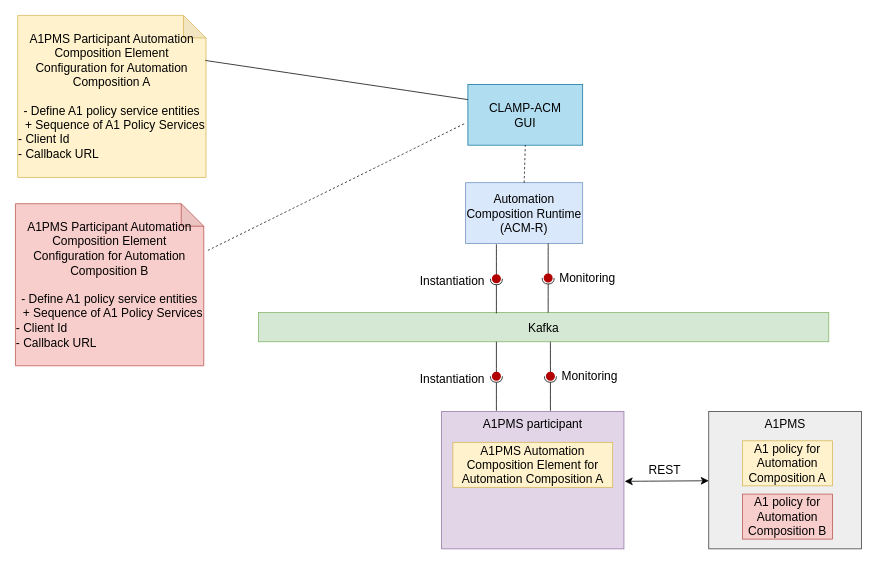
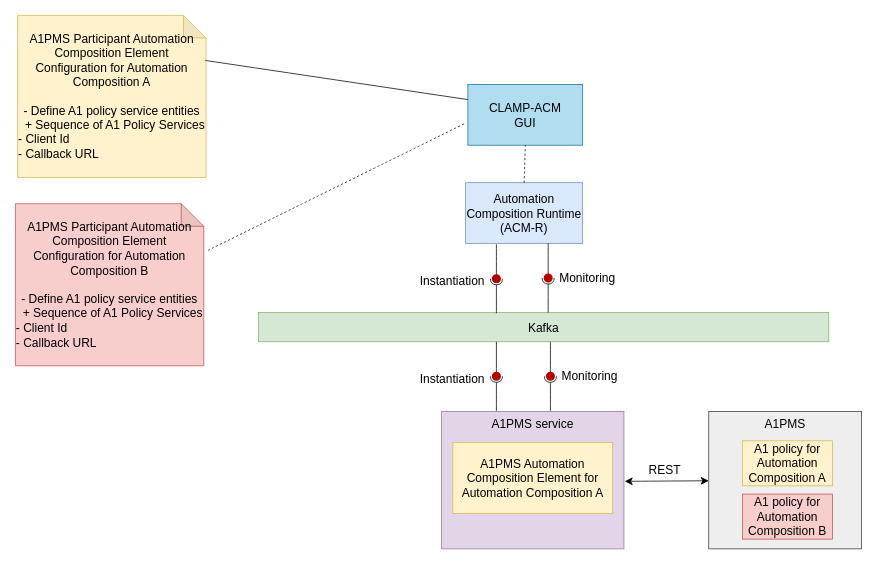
node "A1PMS participant": label "A1PMS participant" -> "A1PMS service"
node "A1PMS Automation Composition Element for Automation Composition A": size 160x45 -> 160x71
